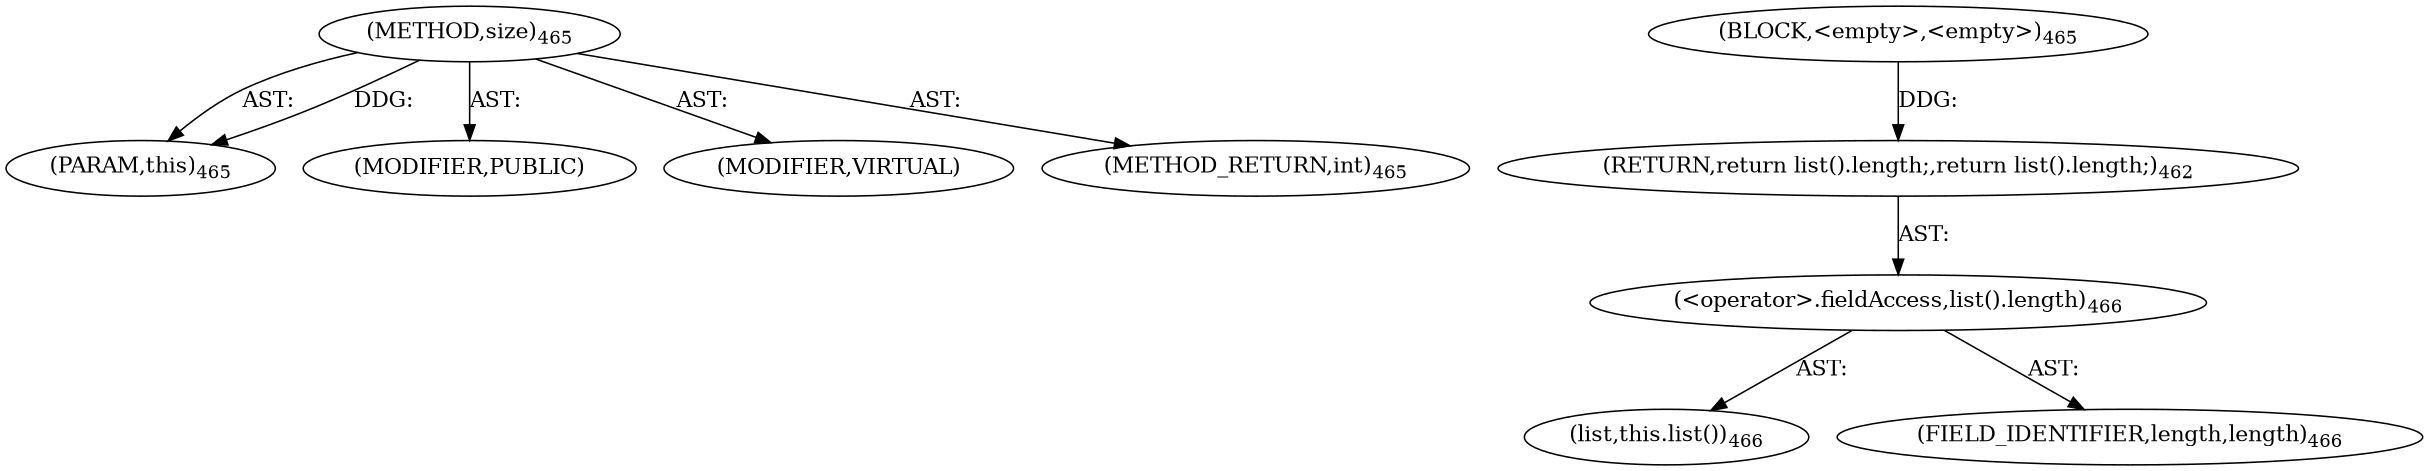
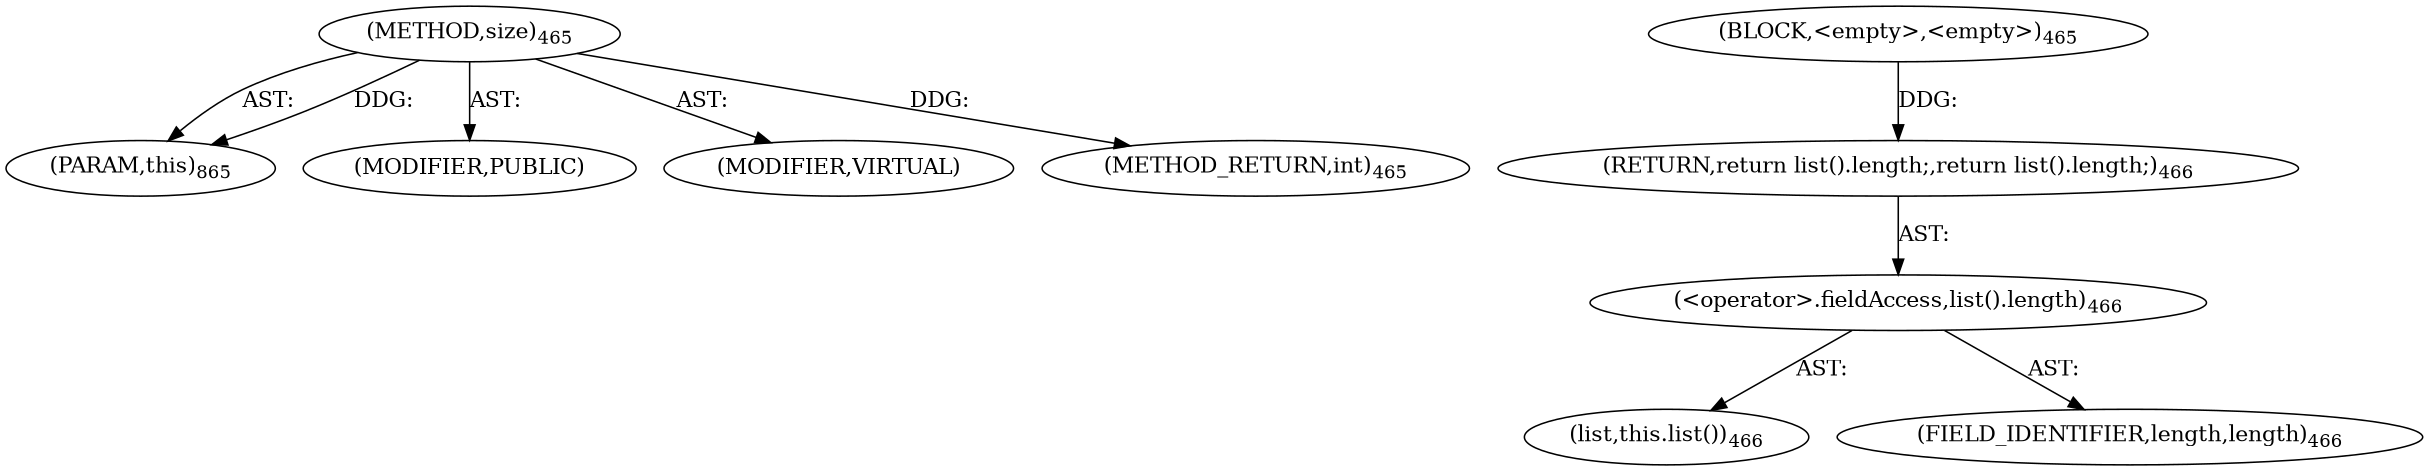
edge "(METHOD,size)" -> "(METHOD_RETURN,int)": label "AST: " -> "DDG: "
node "(PARAM,this)": text "465" -> "865"
node "(RETURN,return list().length;,return list().length;)": text "462" -> "466"
